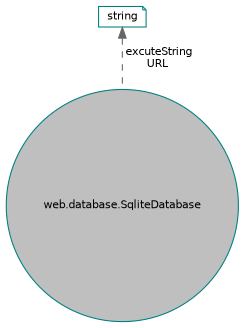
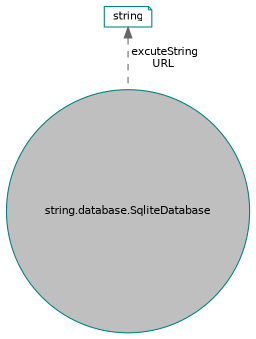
node "web.database.SqliteDatabase": label "web.database.SqliteDatabase" -> "string.database.SqliteDatabase"
